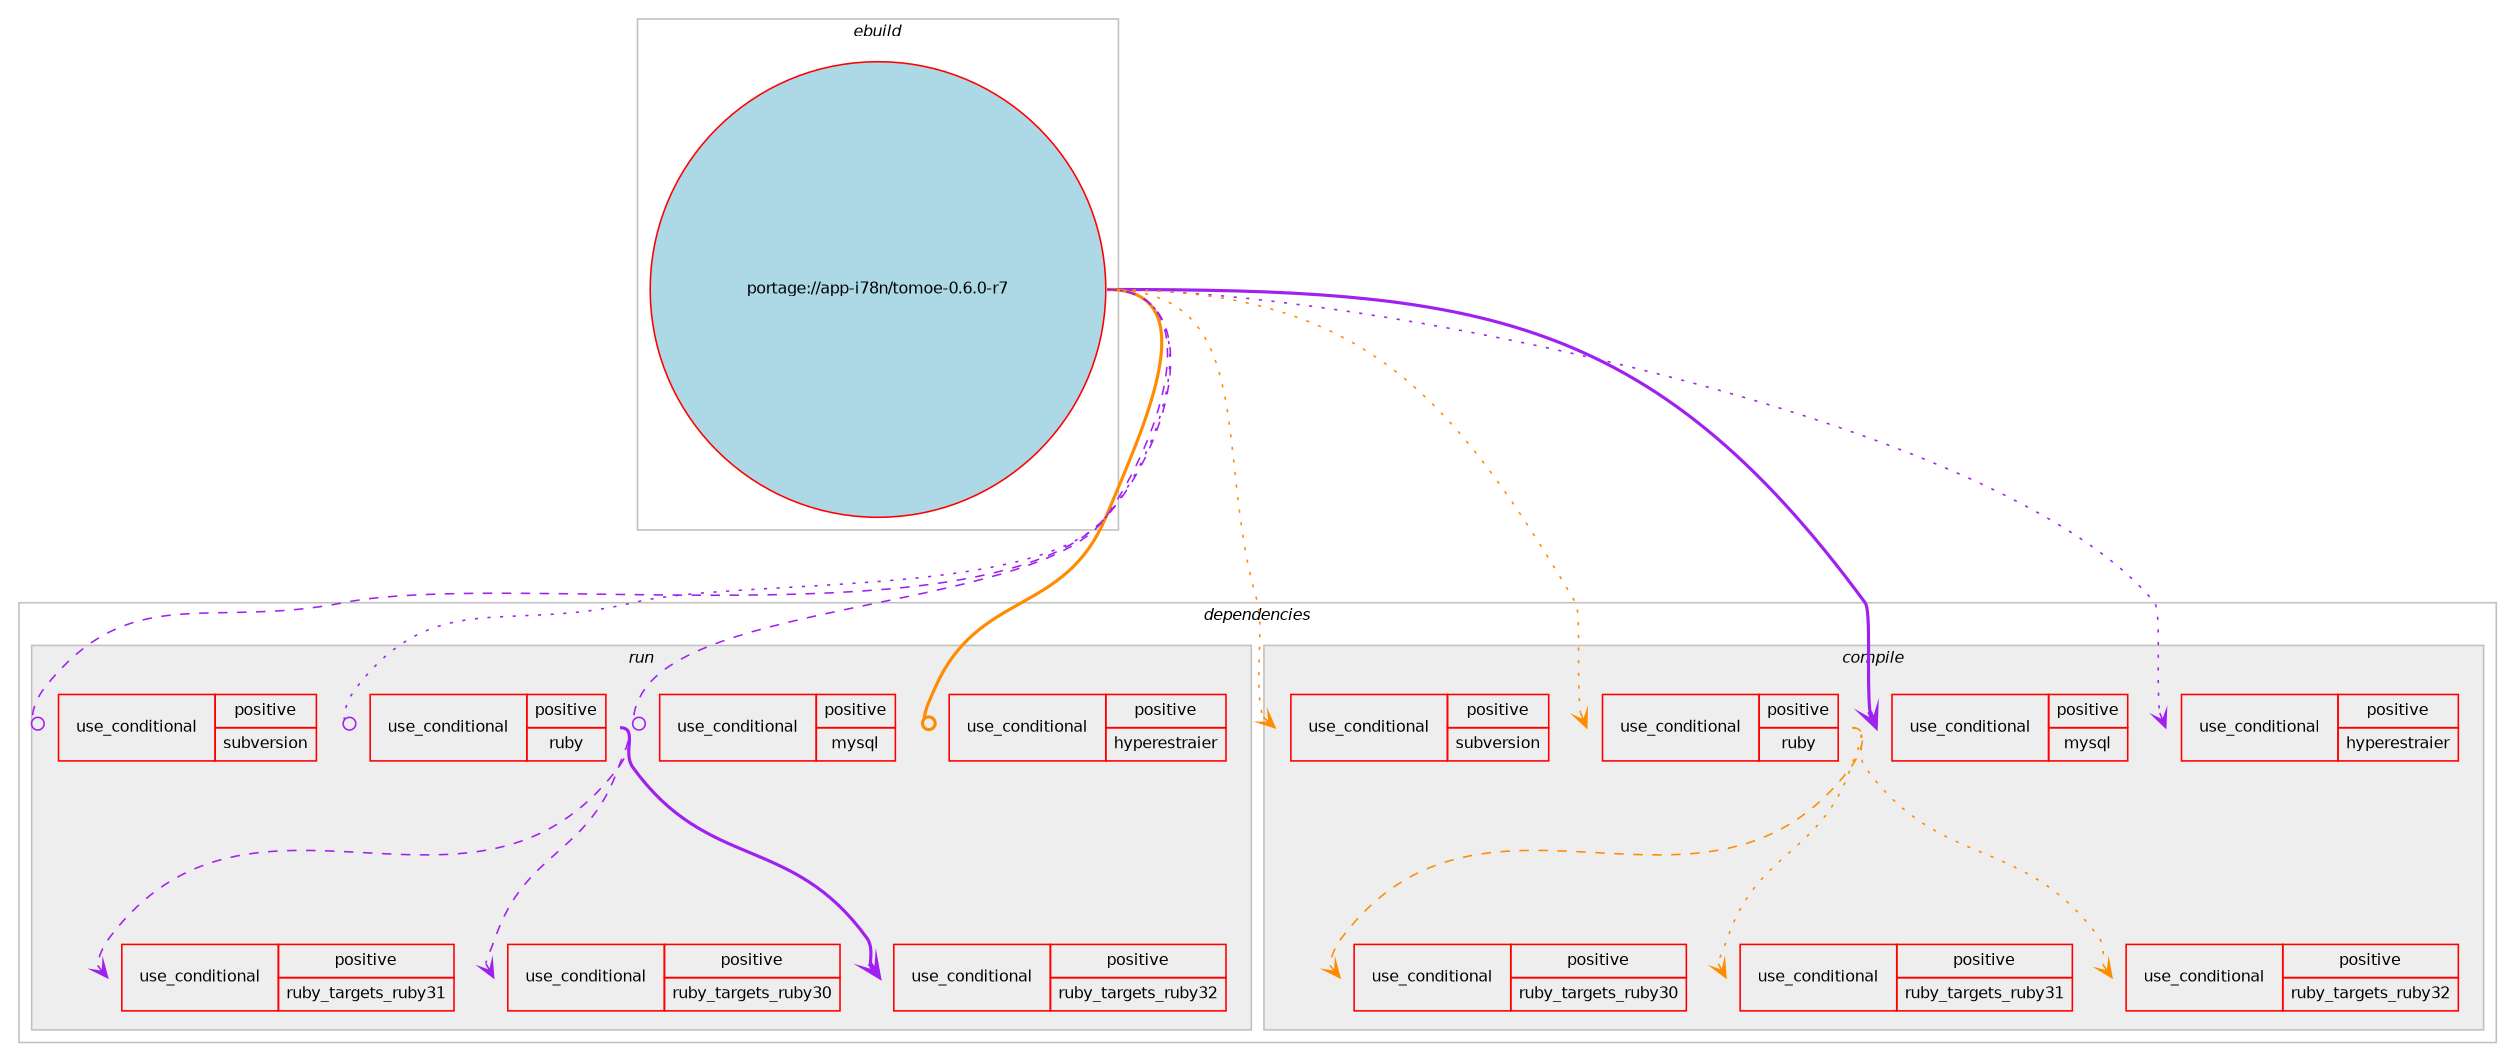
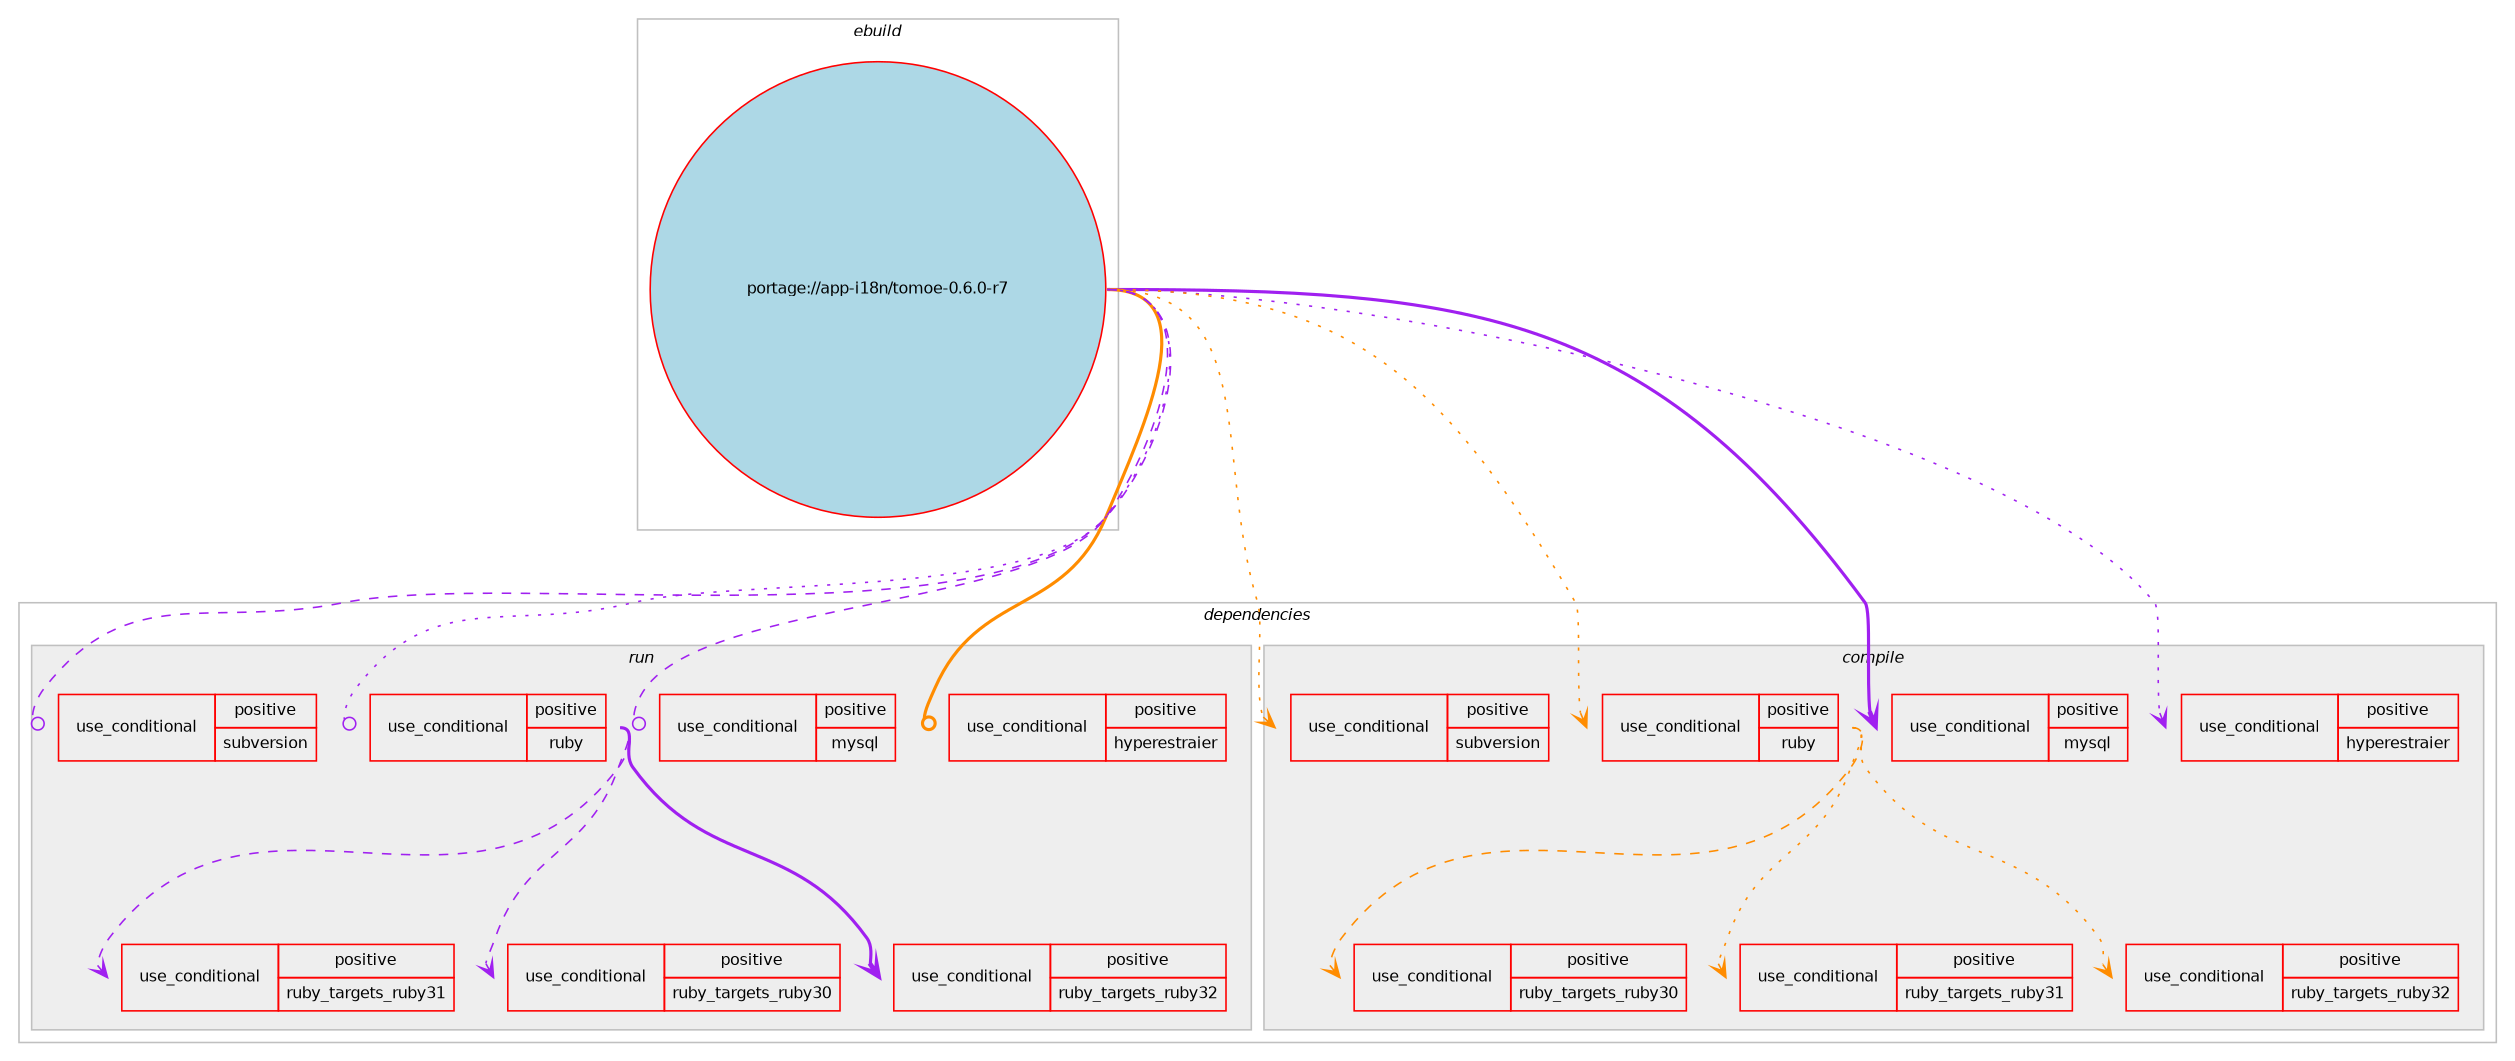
node "portage://app-i78n/tomoe-0.6.0-r7": label "portage://app-i78n/tomoe-0.6.0-r7" -> "portage://app-i18n/tomoe-0.6.0-r7"
